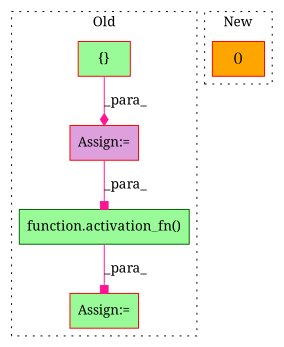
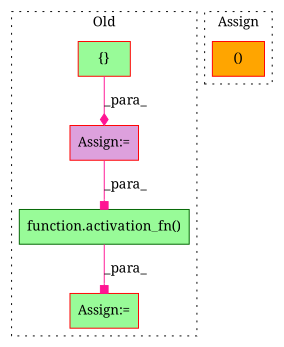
cluster "New": label "New" -> "Assign"
